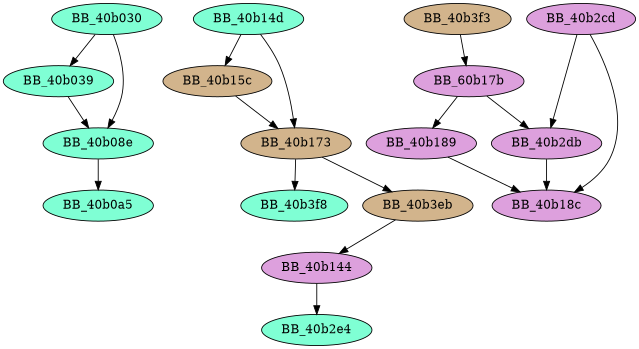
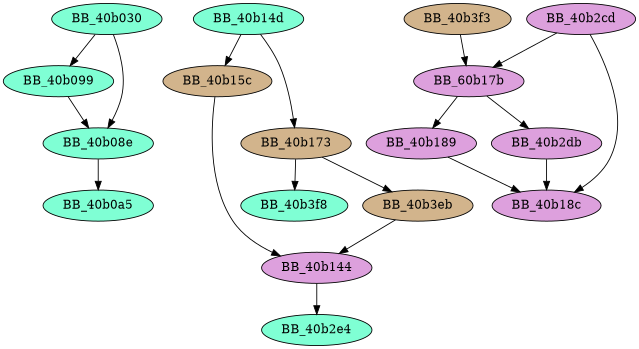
edge "BB_40b2cd" -> "BB_40b2db": now "BB_40b2cd" -> "BB_60b17b"
node "BB_40b039": label "BB_40b039" -> "BB_40b099"
edge "BB_40b15c" -> "BB_40b173": now "BB_40b15c" -> "BB_40b144"
